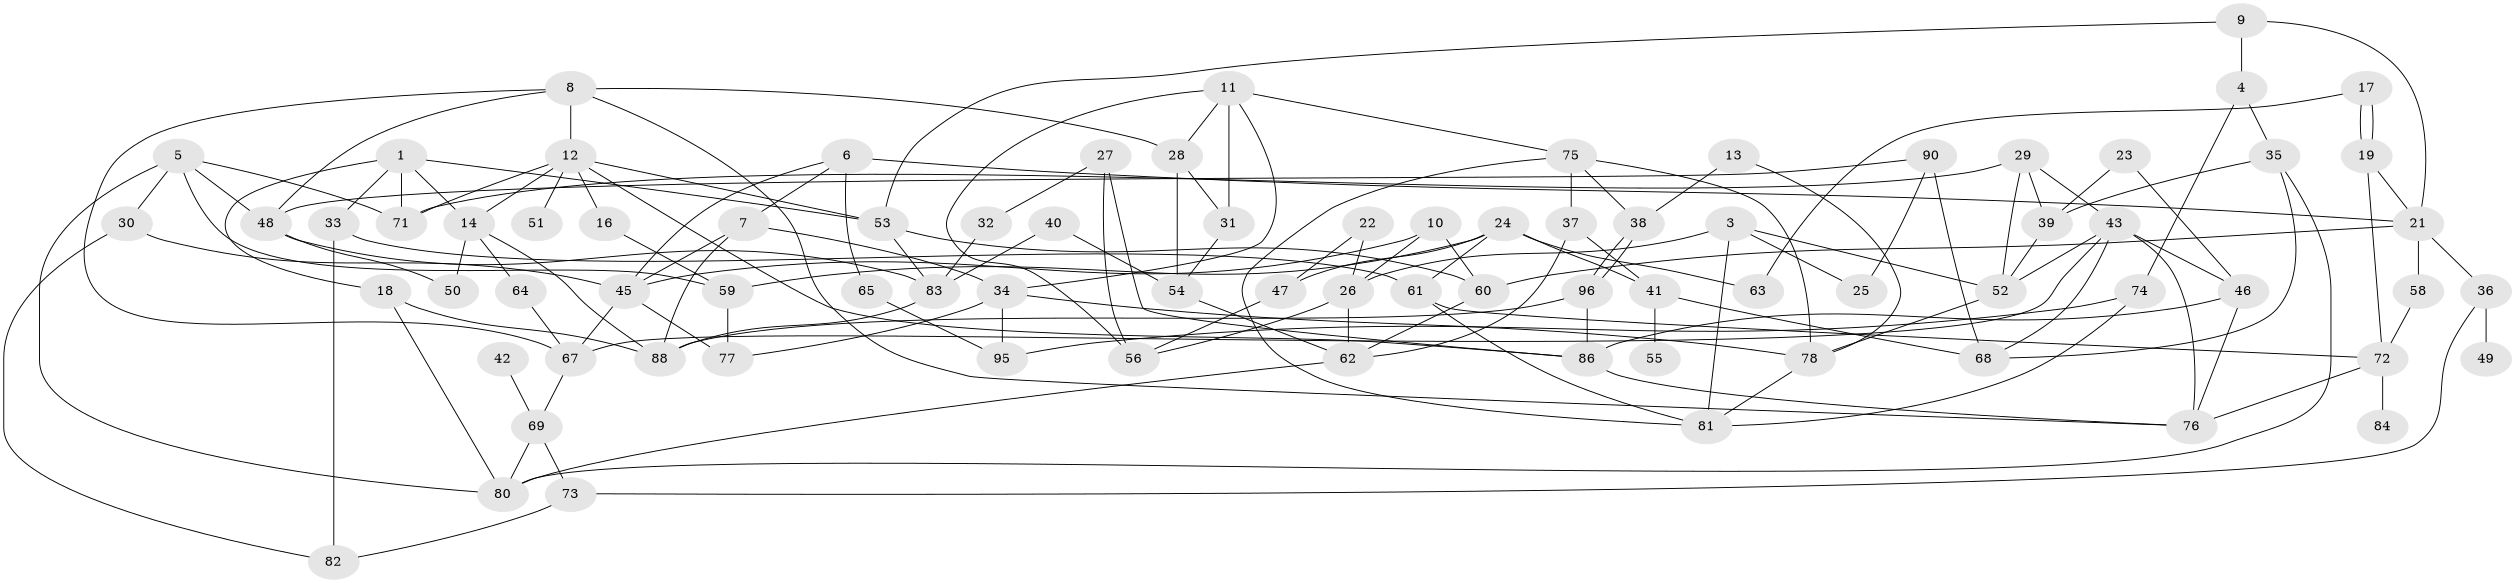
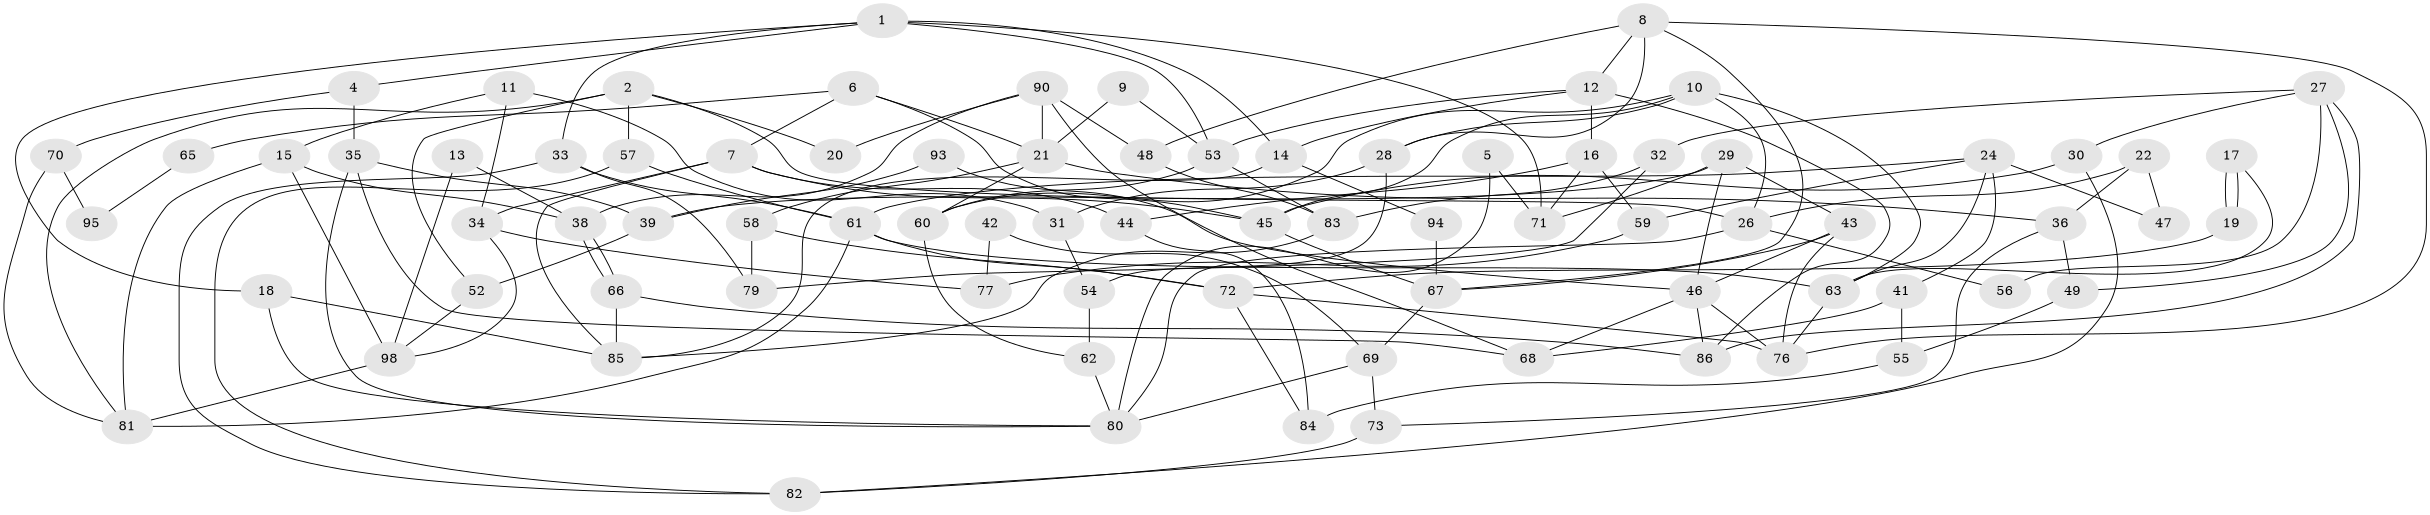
edge "9" -- "4": now "1" -- "4"
edge "11" -- "28": now "10" -- "28"
node "57": added
node "75": label "75" -> "15"
edge "10" -- "63": added
node "23": label "23" -> "93"
edge "90" -- "38": added
edge "12" -- "71": now "16" -- "71"
edge "11" -- "56": removed
edge "5" -- "30": now "27" -- "30"
edge "5" -- "48": removed
edge "22" -- "36": added
edge "19" -- "21": now "90" -- "21"
node "51": removed
node "40": removed
node "44": added
node "37": removed
node "3": label "3" -> "2"
edge "29" -- "52": now "29" -- "46"
edge "43" -- "52": removed
edge "27" -- "49": added
edge "61" -- "63": added
edge "5" -- "59": removed
node "50": removed
node "64": label "64" -> "94"
node "79": added
node "96": label "96" -> "66"
node "25": label "25" -> "20"
node "74": label "74" -> "70"
edge "43" -- "68": now "46" -- "68"
edge "49" -- "55": added
edge "45" -- "77": now "42" -- "77"
edge "34" -- "95": removed
edge "26" -- "62": now "26" -- "80"
edge "47" -- "56": removed
node "88": label "88" -> "85"
node "78": label "78" -> "98"
edge "55" -- "84": added
edge "86" -- "76": now "63" -- "76"
